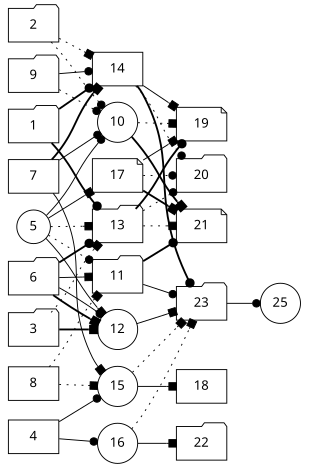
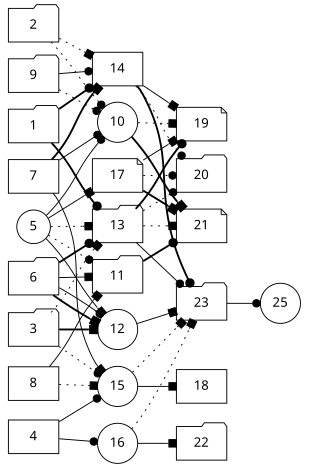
edge "11" -> "23": now "13" -> "23"
edge "8" -> "11": style dotted -> solid
edge "3" -> "15": added
